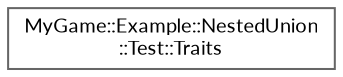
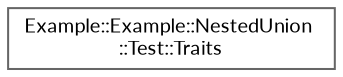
node "MyGame::Example::NestedUnion ::Test::Traits": label "MyGame::Example::NestedUnion ::Test::Traits" -> "Example::Example::NestedUnion ::Test::Traits"
